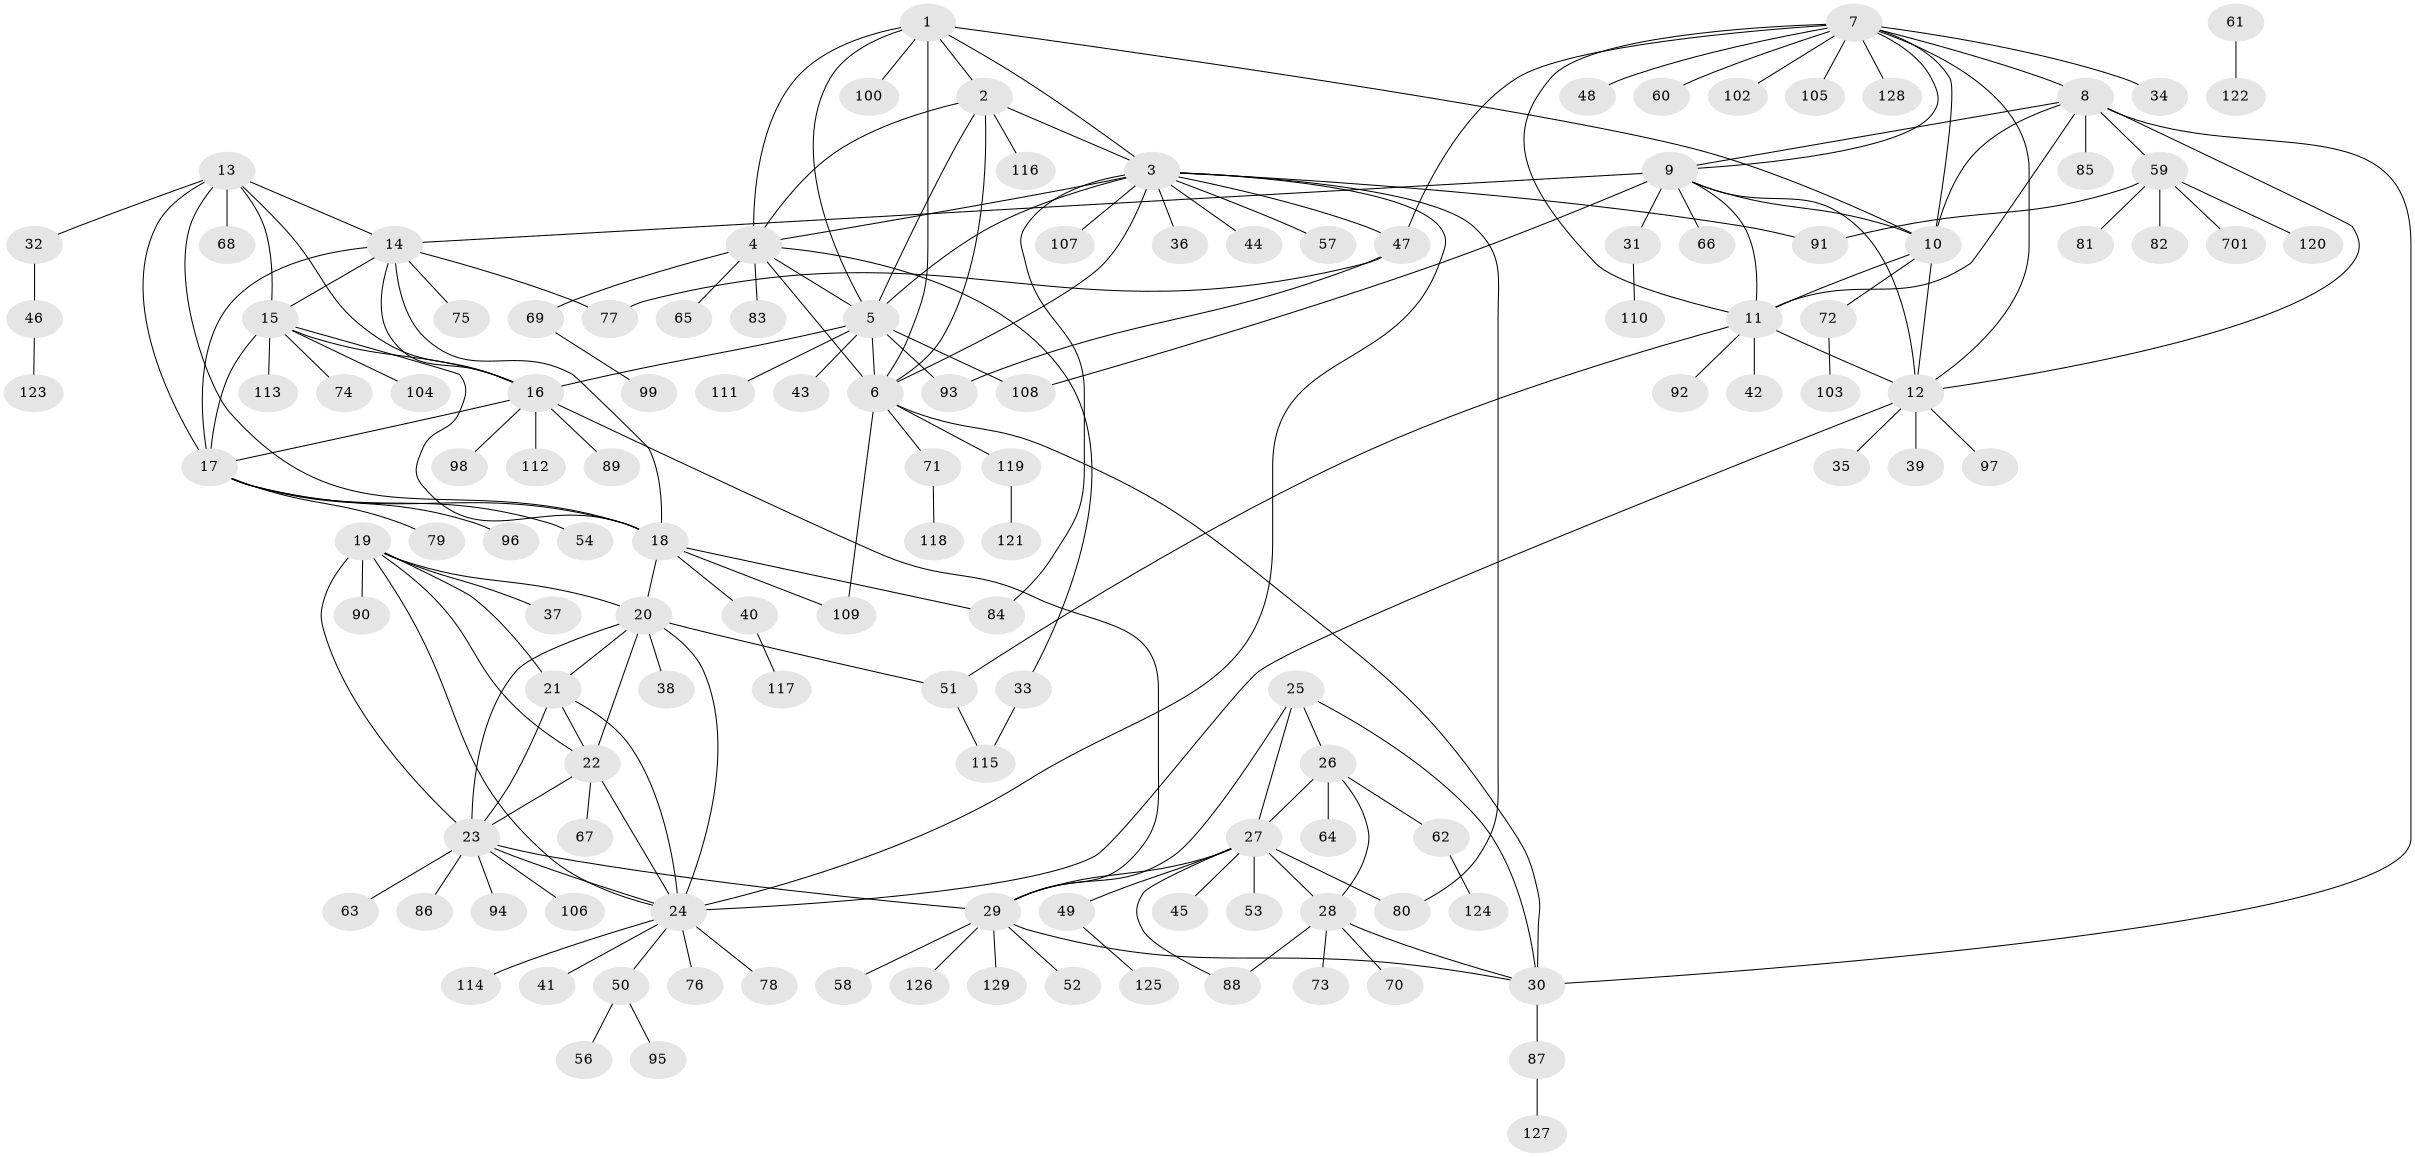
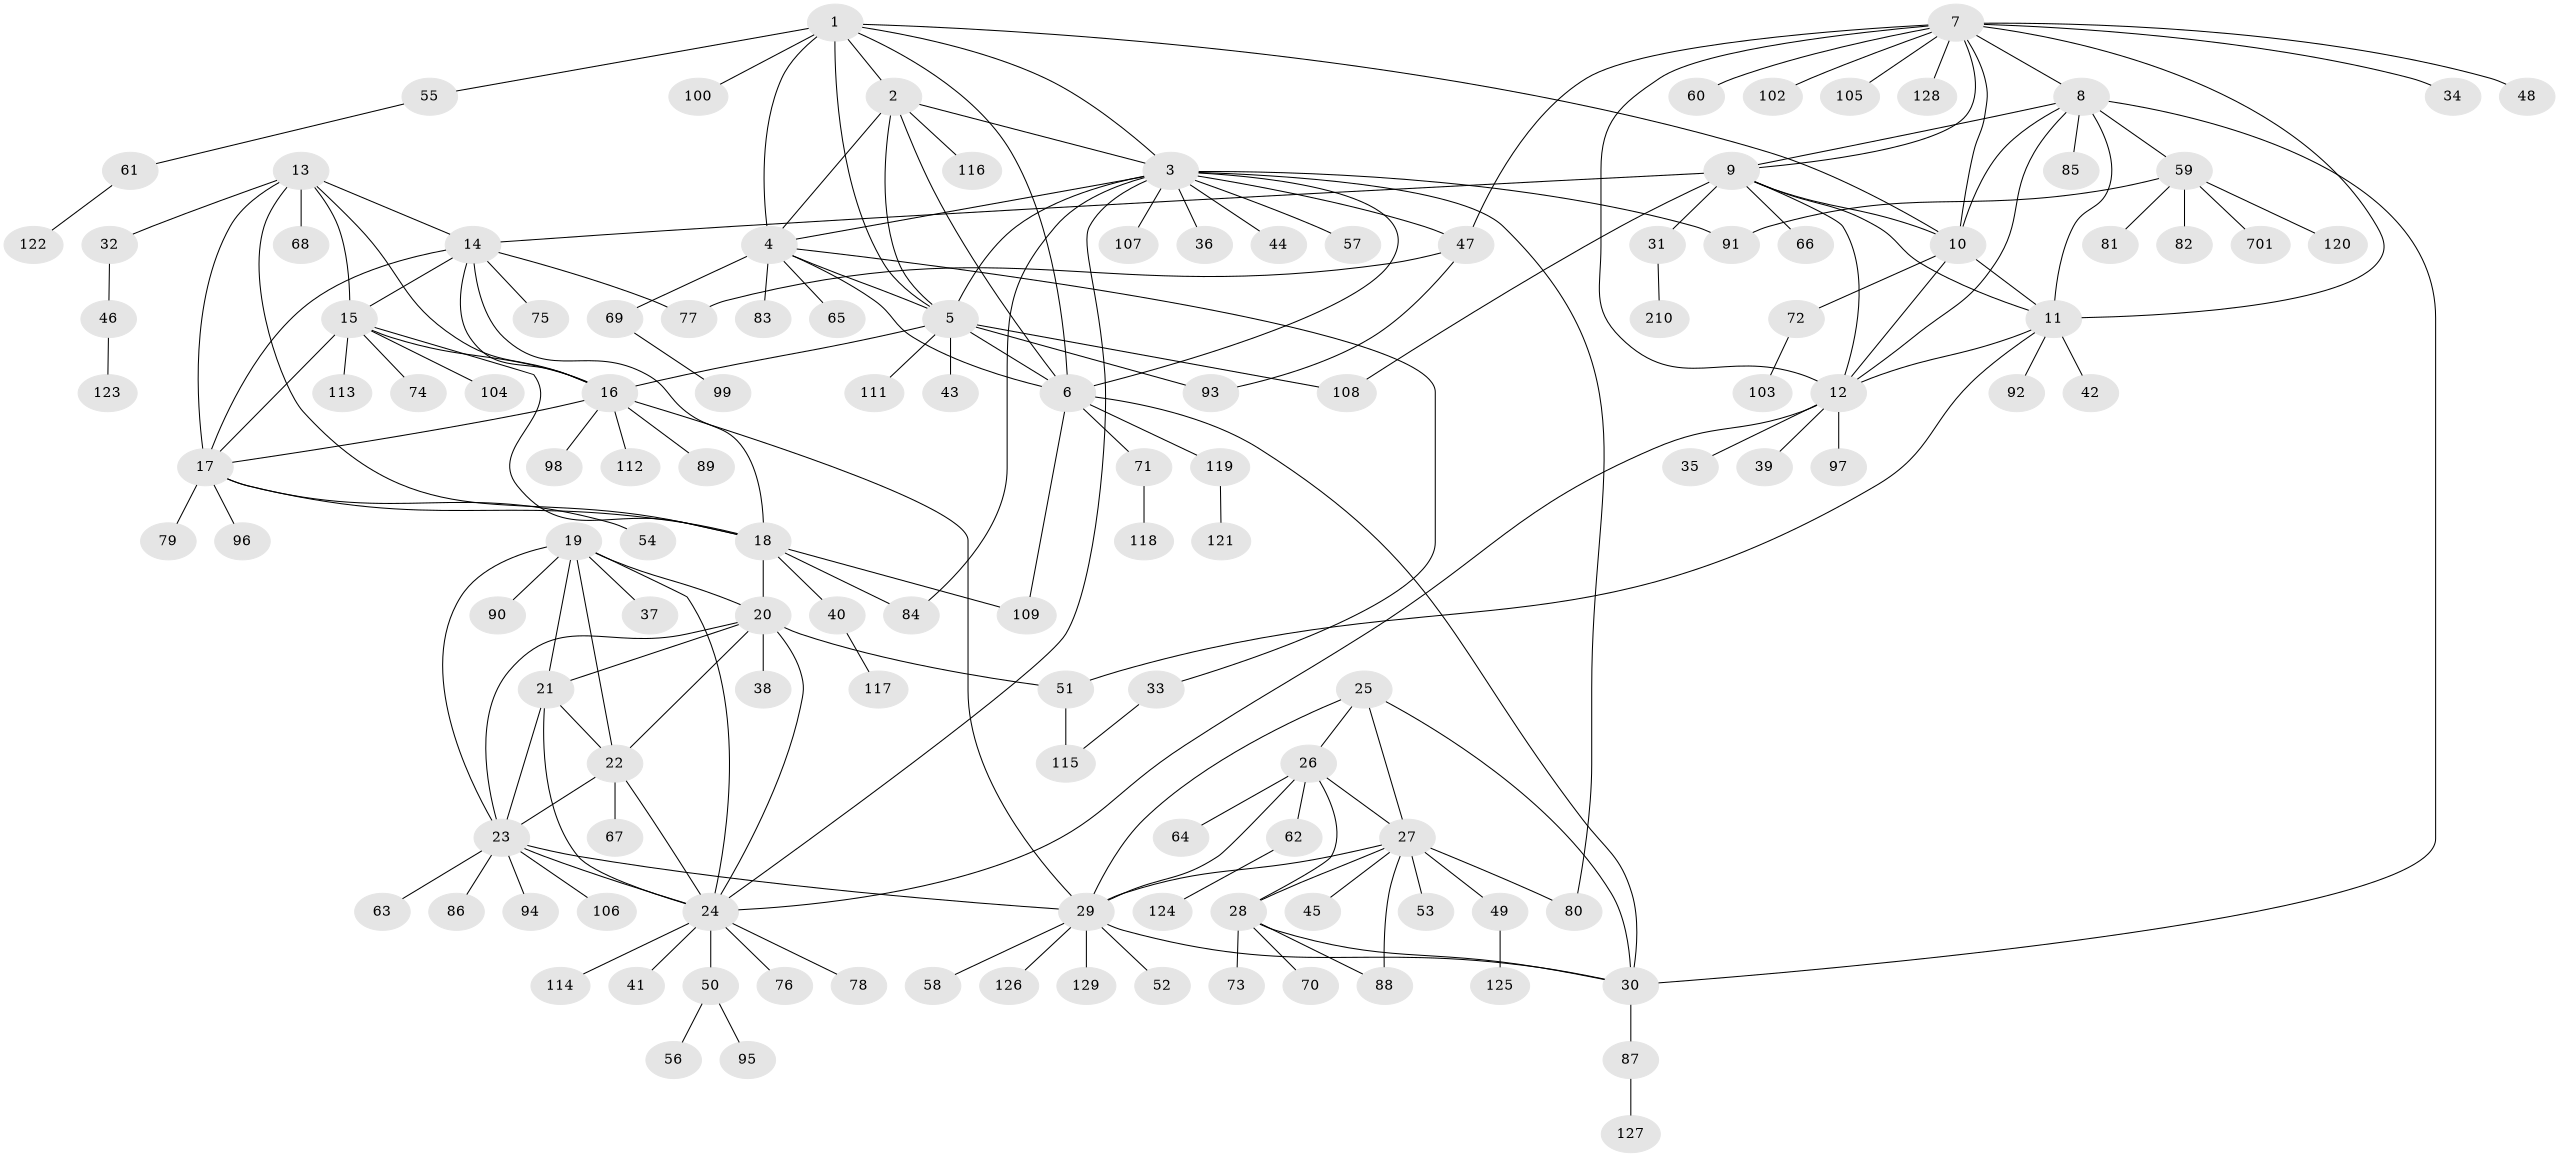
node "55": added
node "110": label "110" -> "210"
edge "26" -- "29": added
